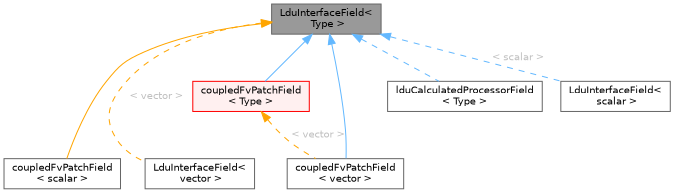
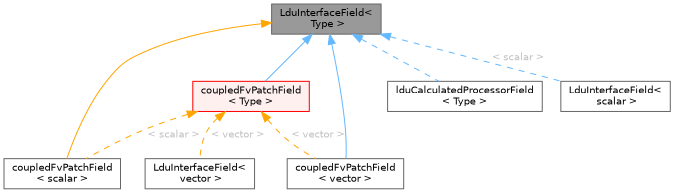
edge "LduInterfaceField< vector >" -> "LduInterfaceField< Type >": now "LduInterfaceField< vector >" -> "coupledFvPatchField < Type >"
edge "coupledFvPatchField < scalar >" -> "coupledFvPatchField < Type >": added, label "< scalar >"
